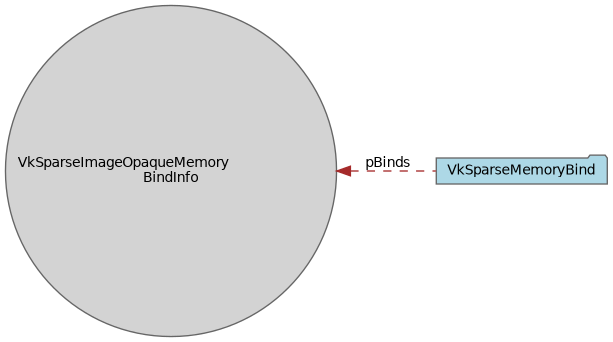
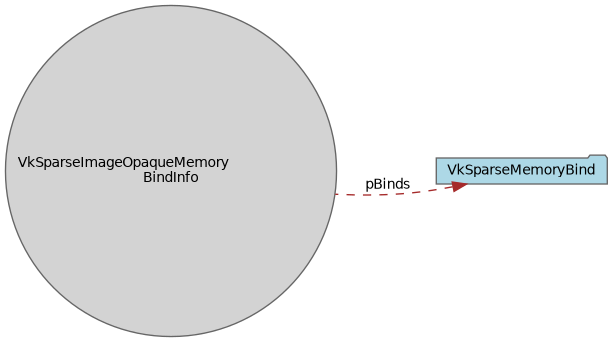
edge "VkSparseMemoryBind" -> "VkSparseImageOpaqueMemory BindInfo": reversed
